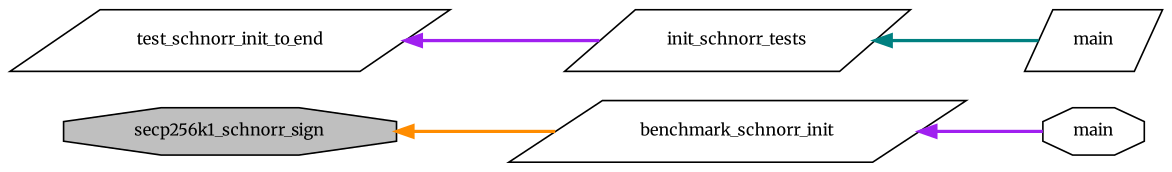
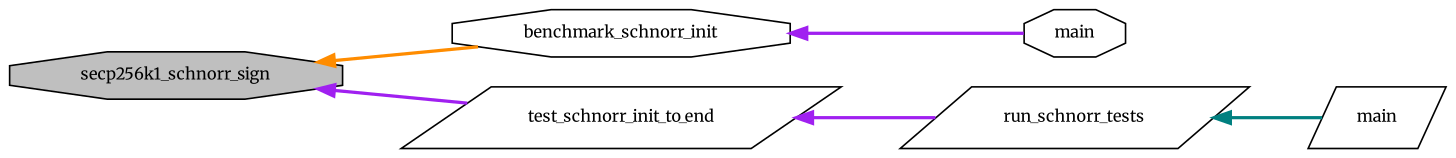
node "init_schnorr_tests": label "init_schnorr_tests" -> "run_schnorr_tests"
edge "test_schnorr_init_to_end" -> "secp256k1_schnorr_sign": added
node "benchmark_schnorr_init": shape parallelogram -> octagon
